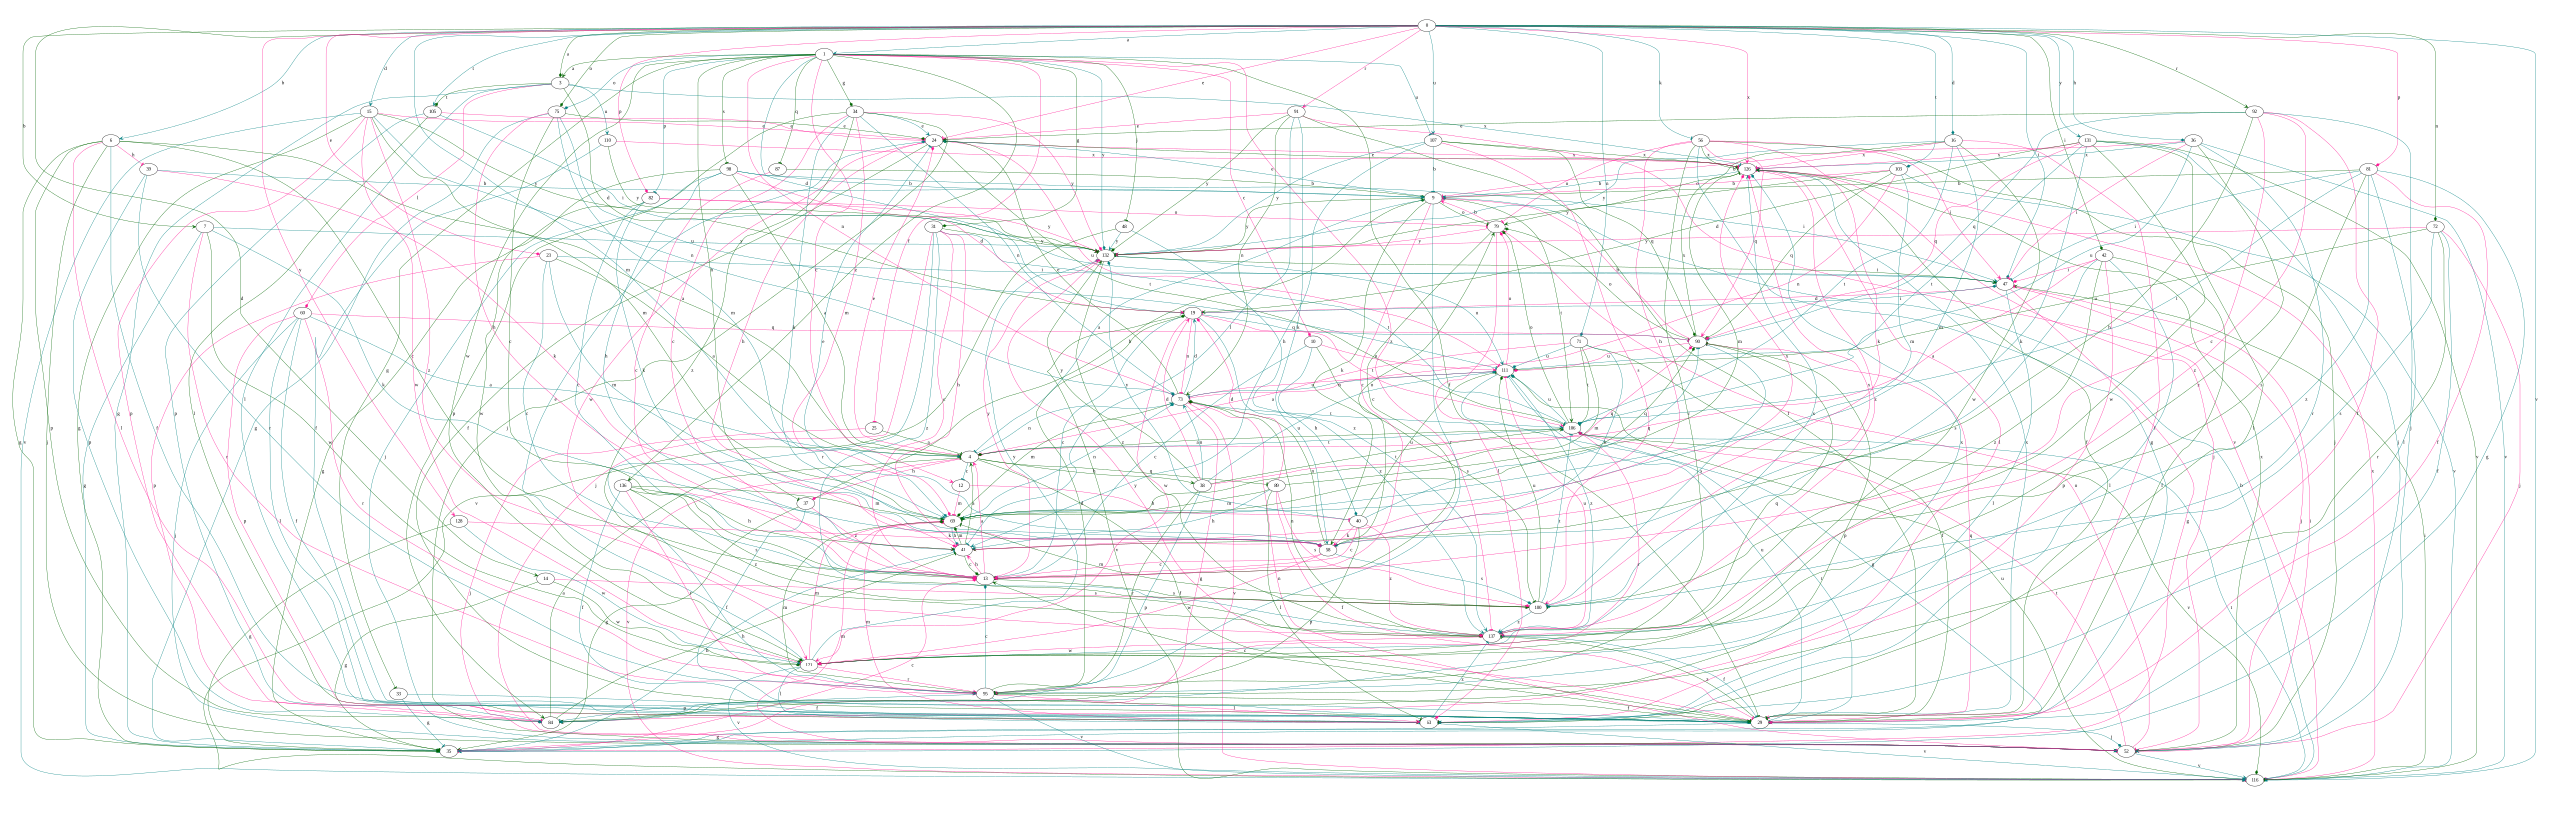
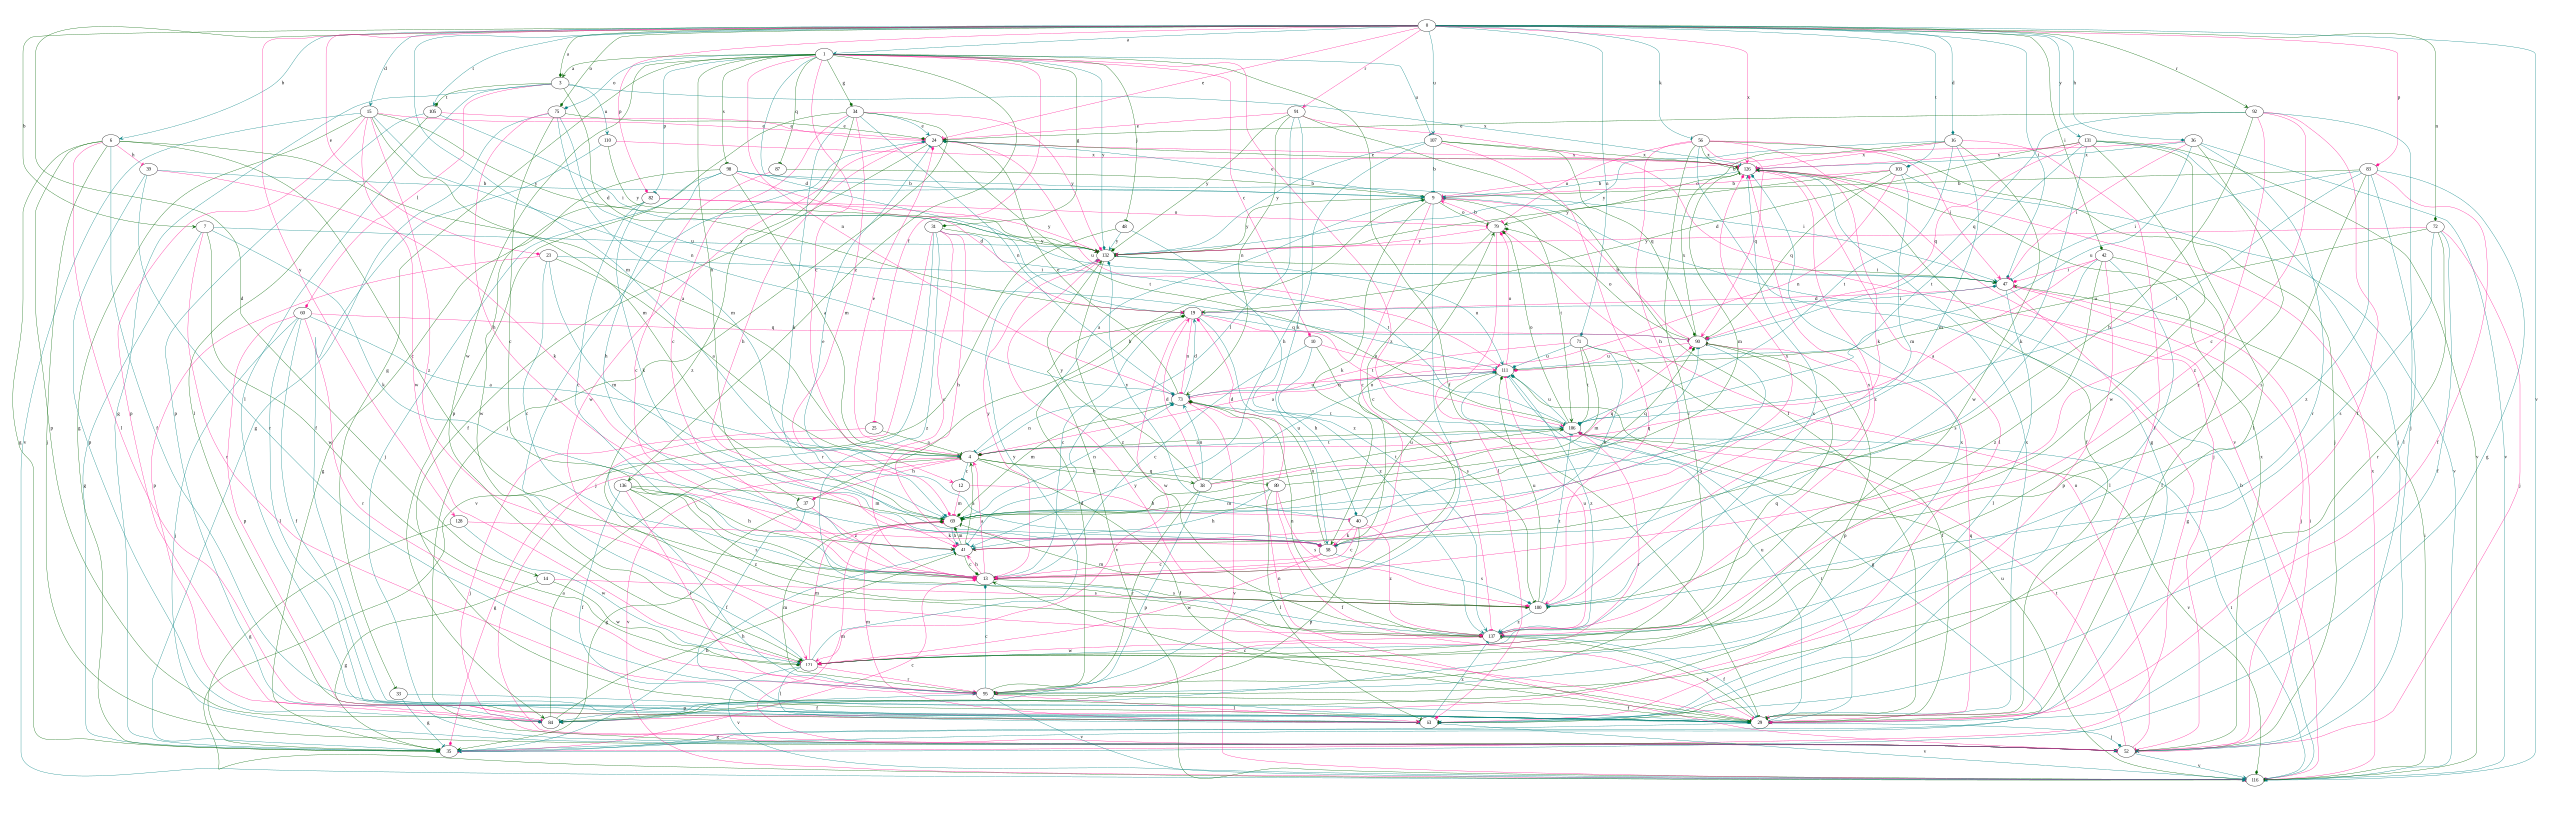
node "81": label "81" -> "83"
edge "73" -> "35": now "4" -> "35"
